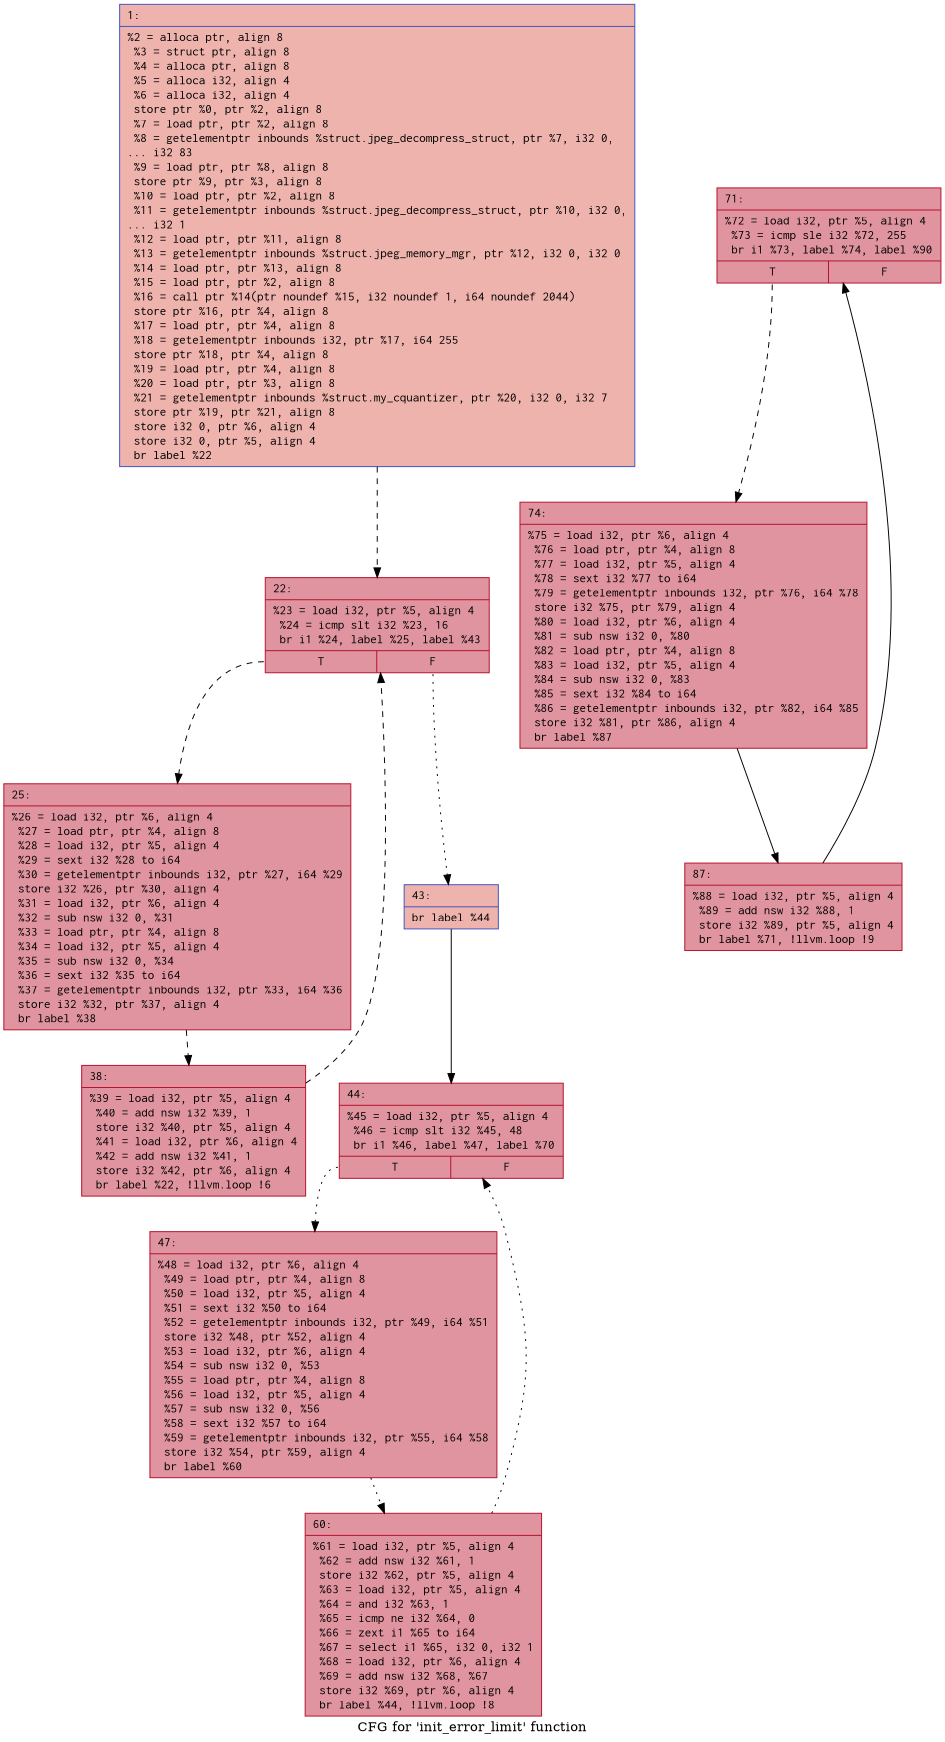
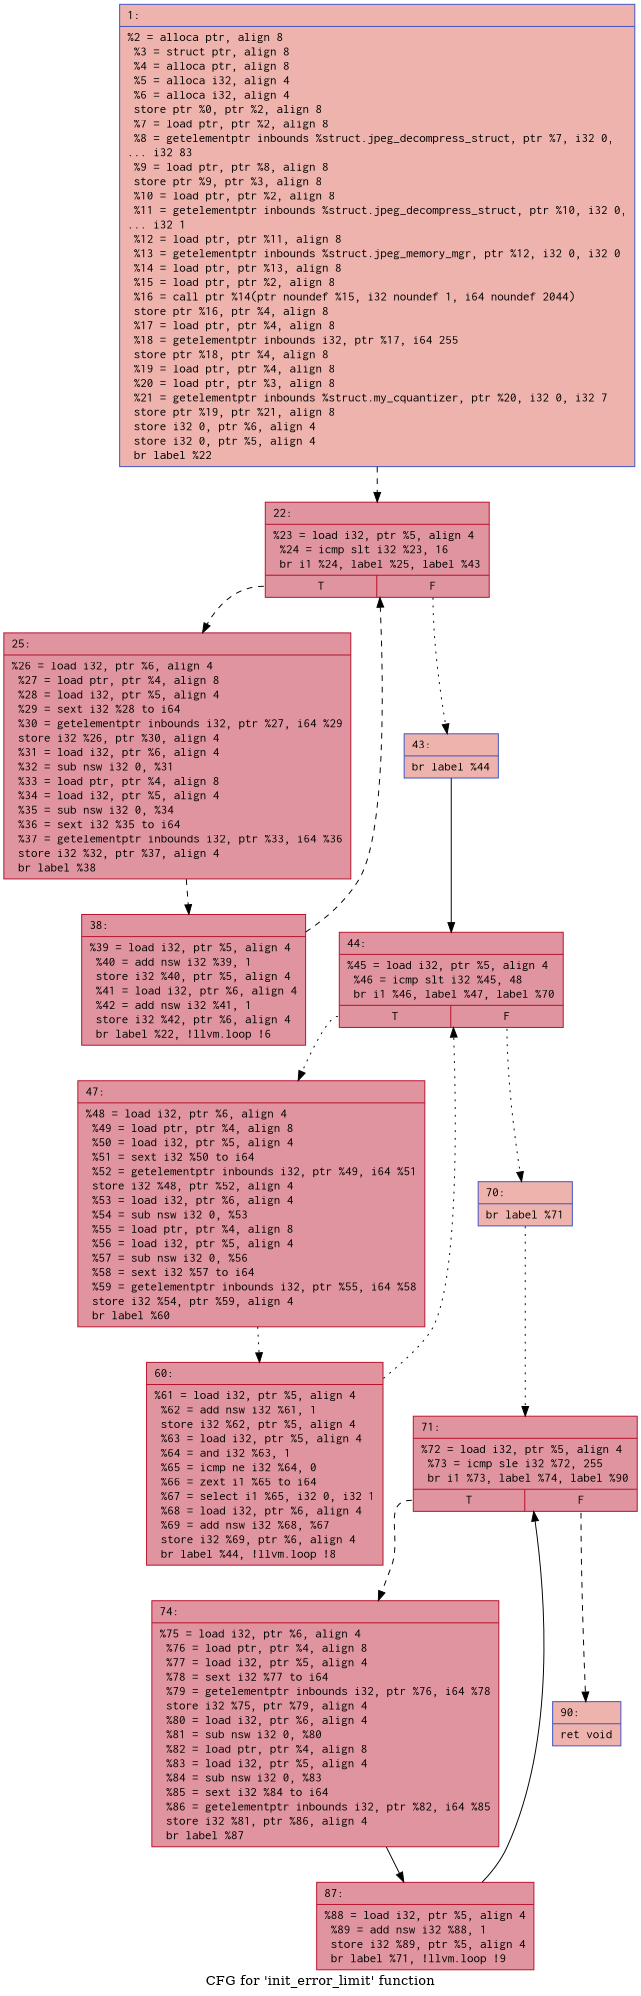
node "70:": added
node "90:": added
